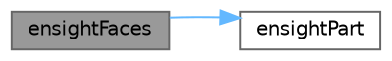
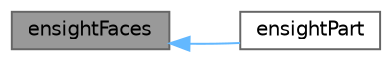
edge "ensightFaces" -> "ensightPart": reversed
